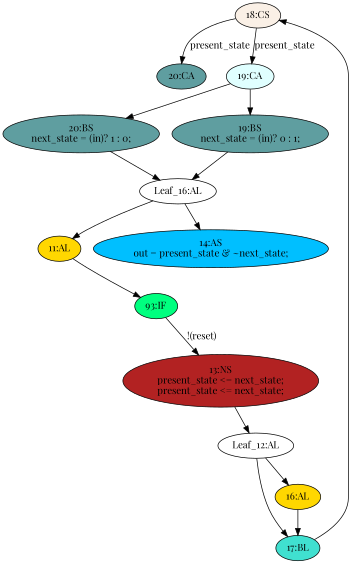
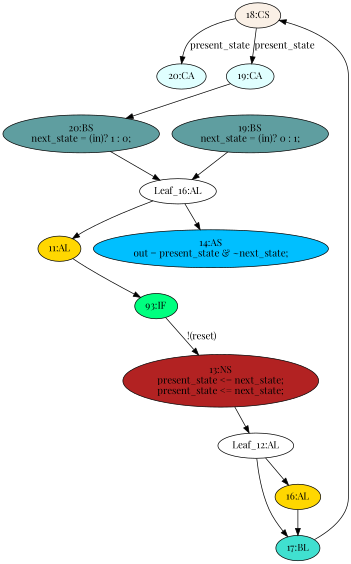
node "20:CA": fillcolor cadetblue -> lightcyan
edge "19:CA" -> "19:BS next_state = (in)? 0 : 1;": removed
